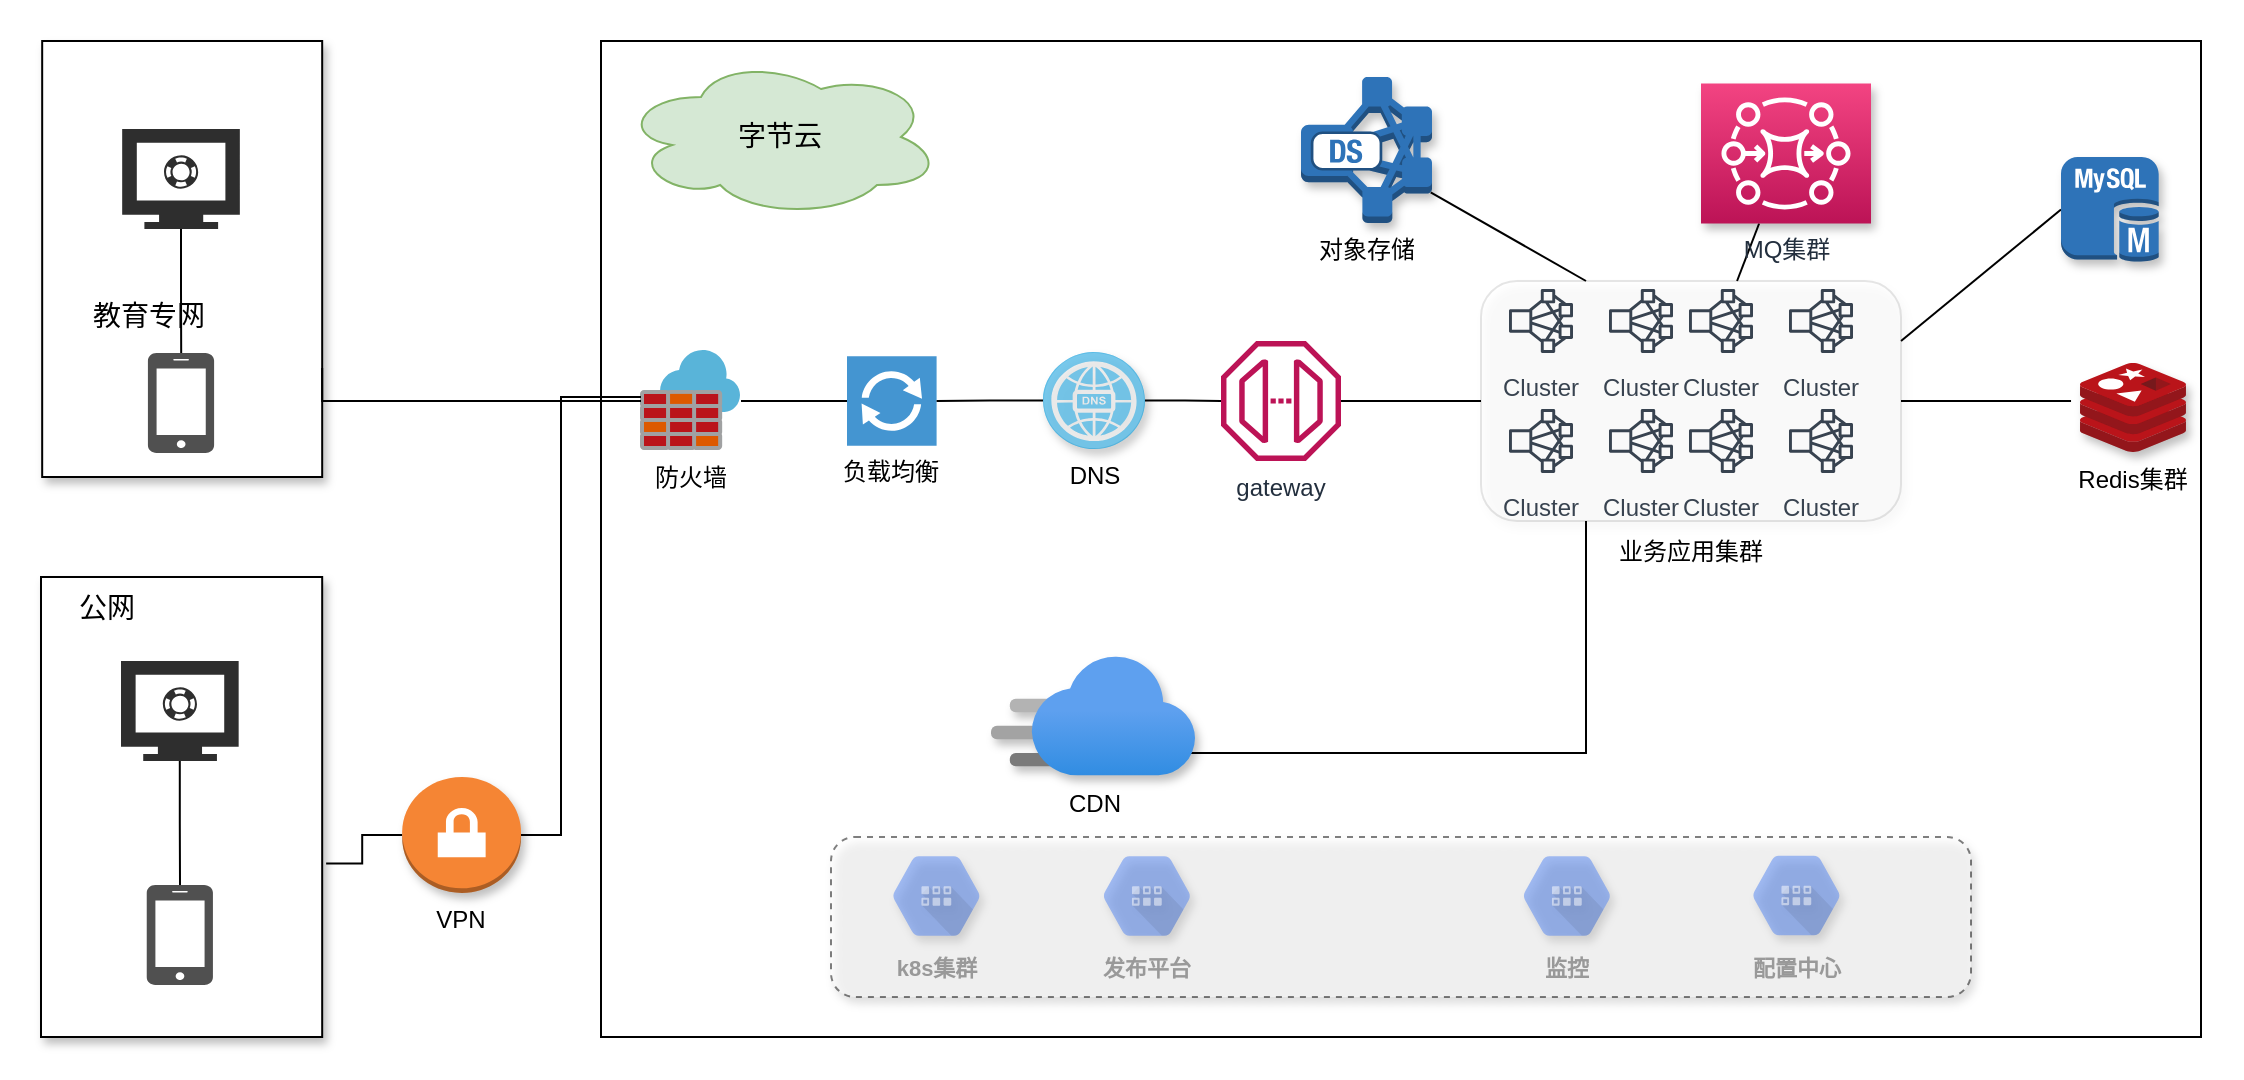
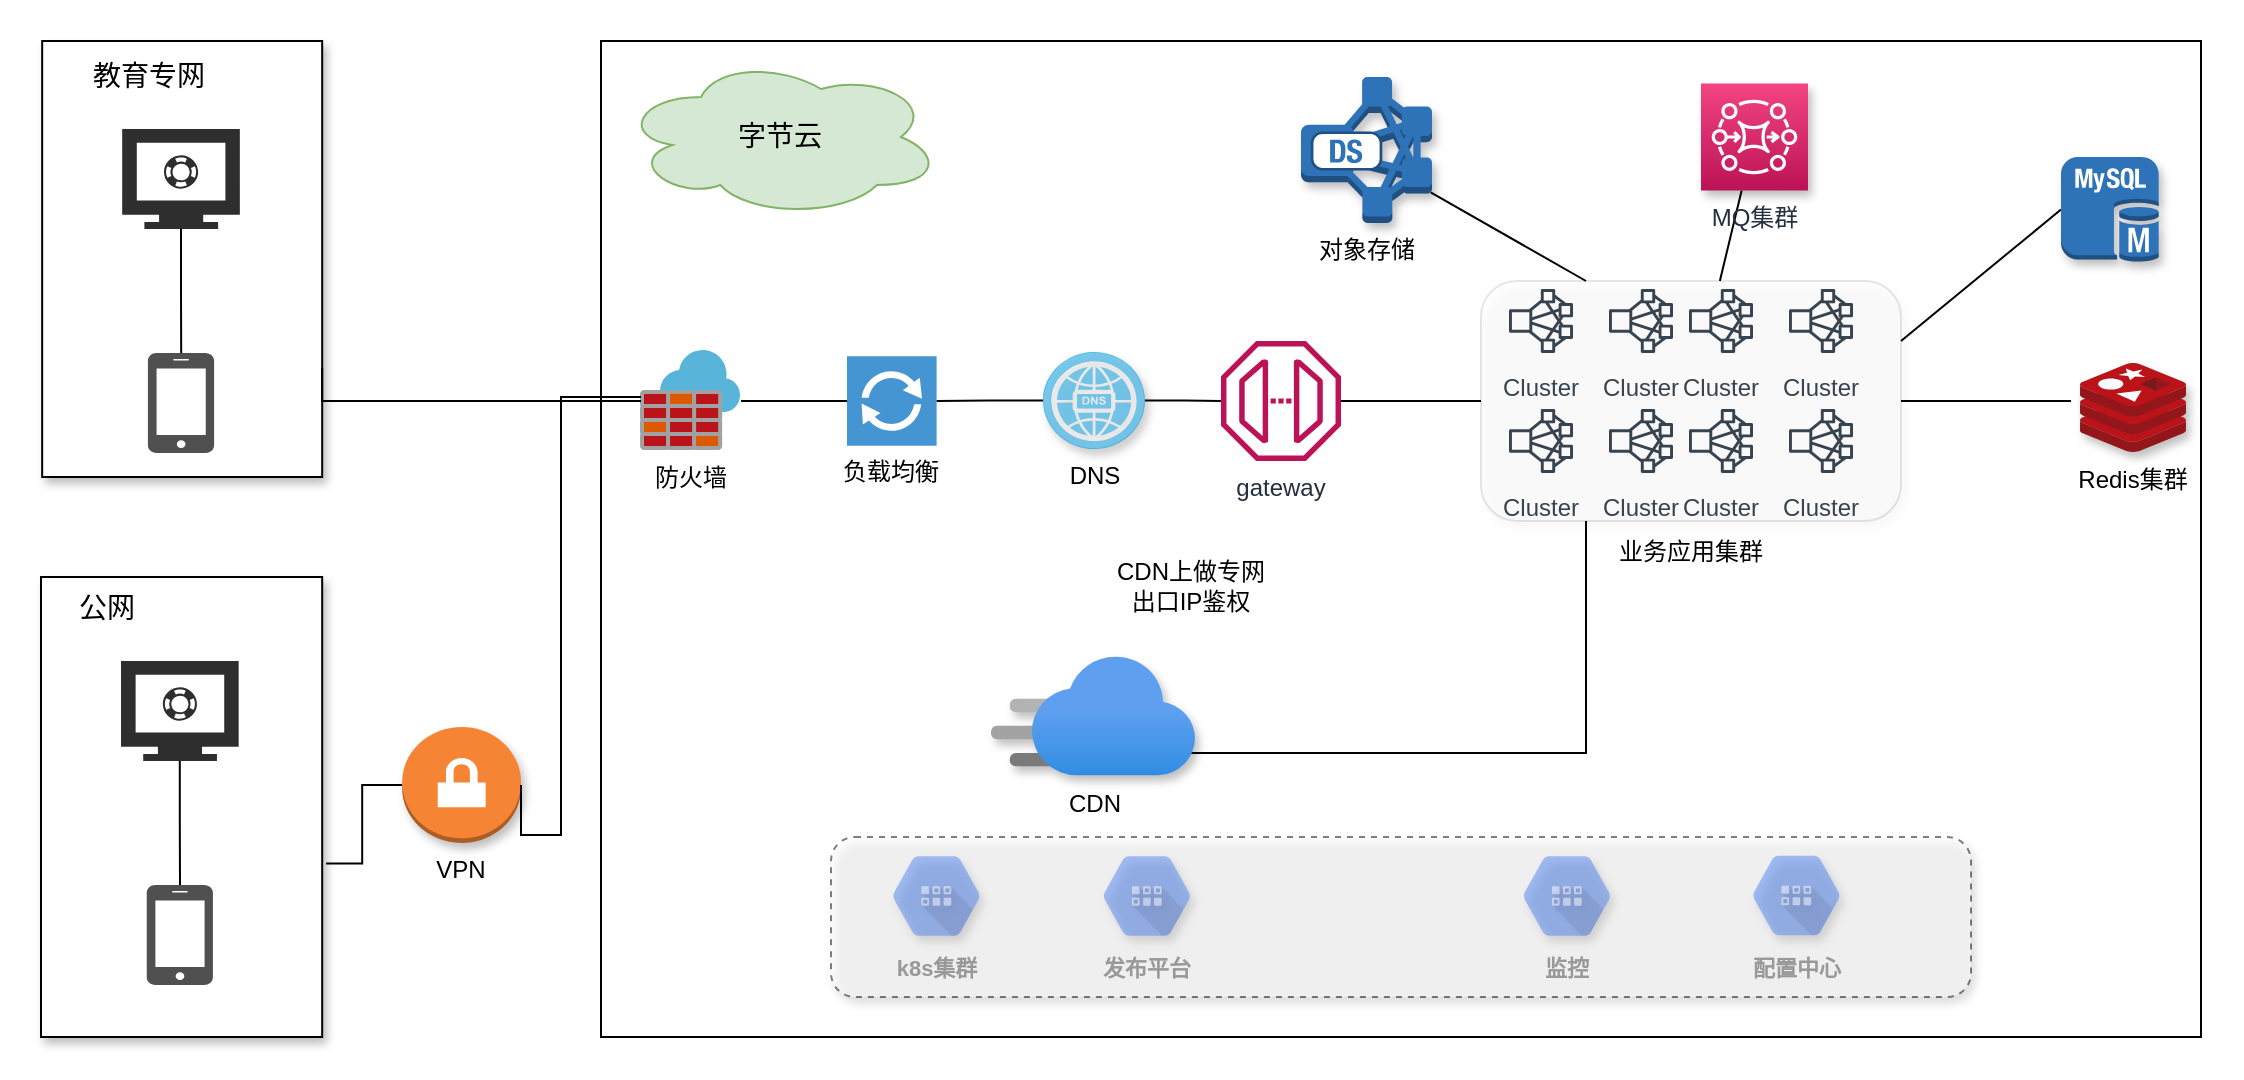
node "MQ集群": size 170x140 -> 107x107
node "教育专网": moved (148, 317) -> (148, 77)
node "CDN上做专网 出口IP鉴权": added
node "VPN": moved (462, 835) -> (462, 785)
